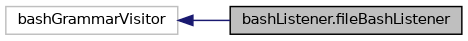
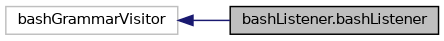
node "bashListener.fileBashListener": label "bashListener.fileBashListener" -> "bashListener.bashListener"
